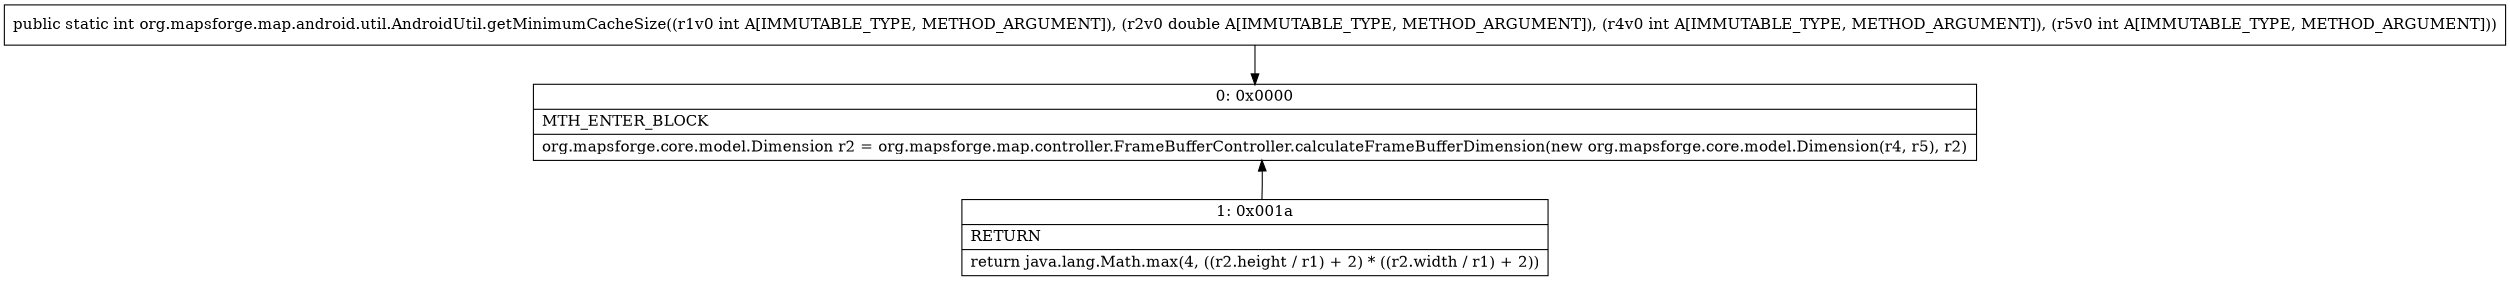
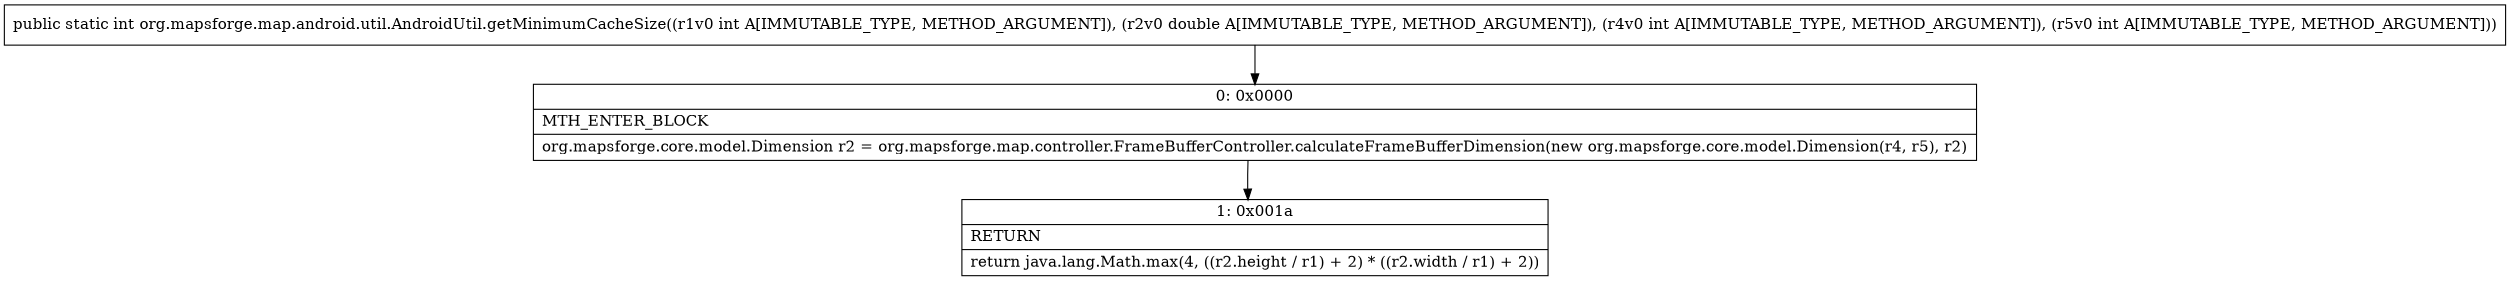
edge "1: 0x001a" -> "0: 0x0000": reversed
